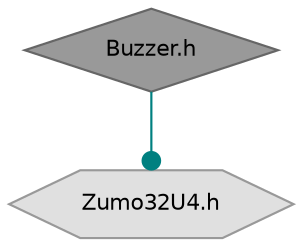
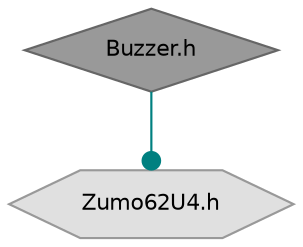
node "Zumo32U4.h": label "Zumo32U4.h" -> "Zumo62U4.h"
